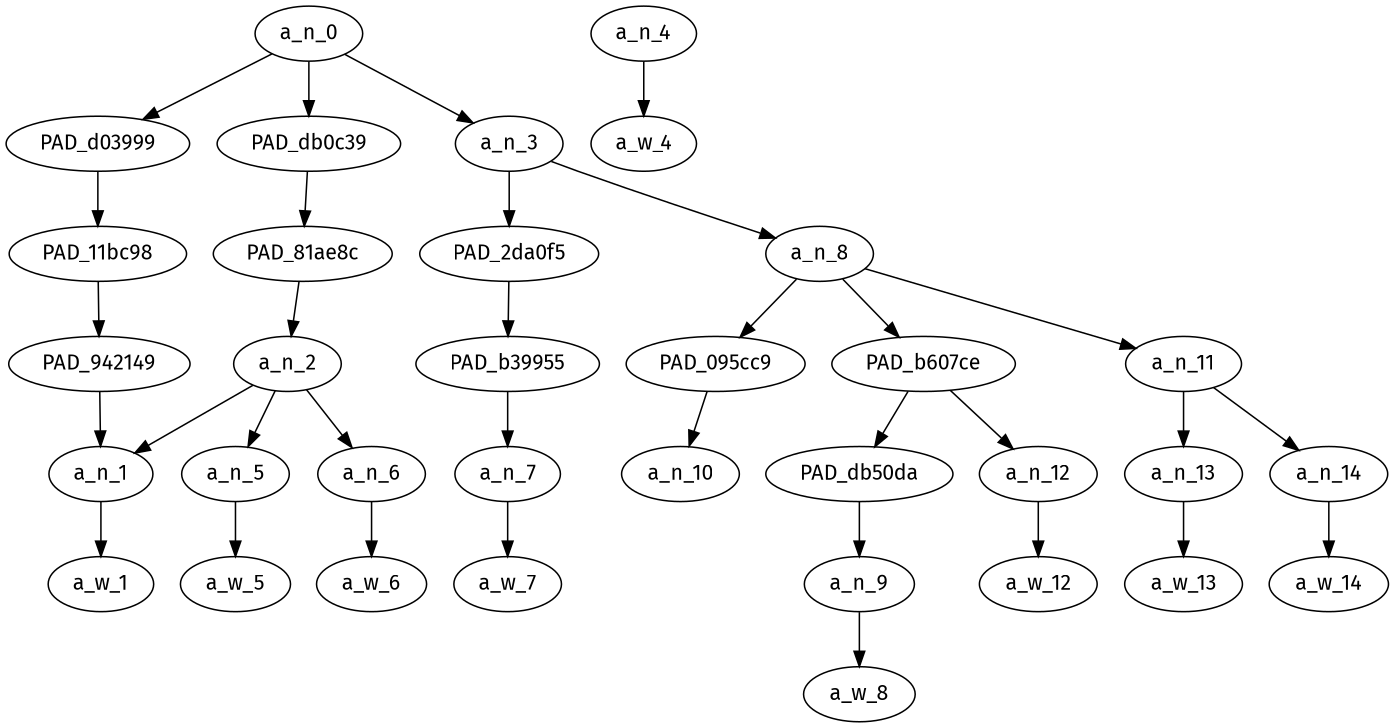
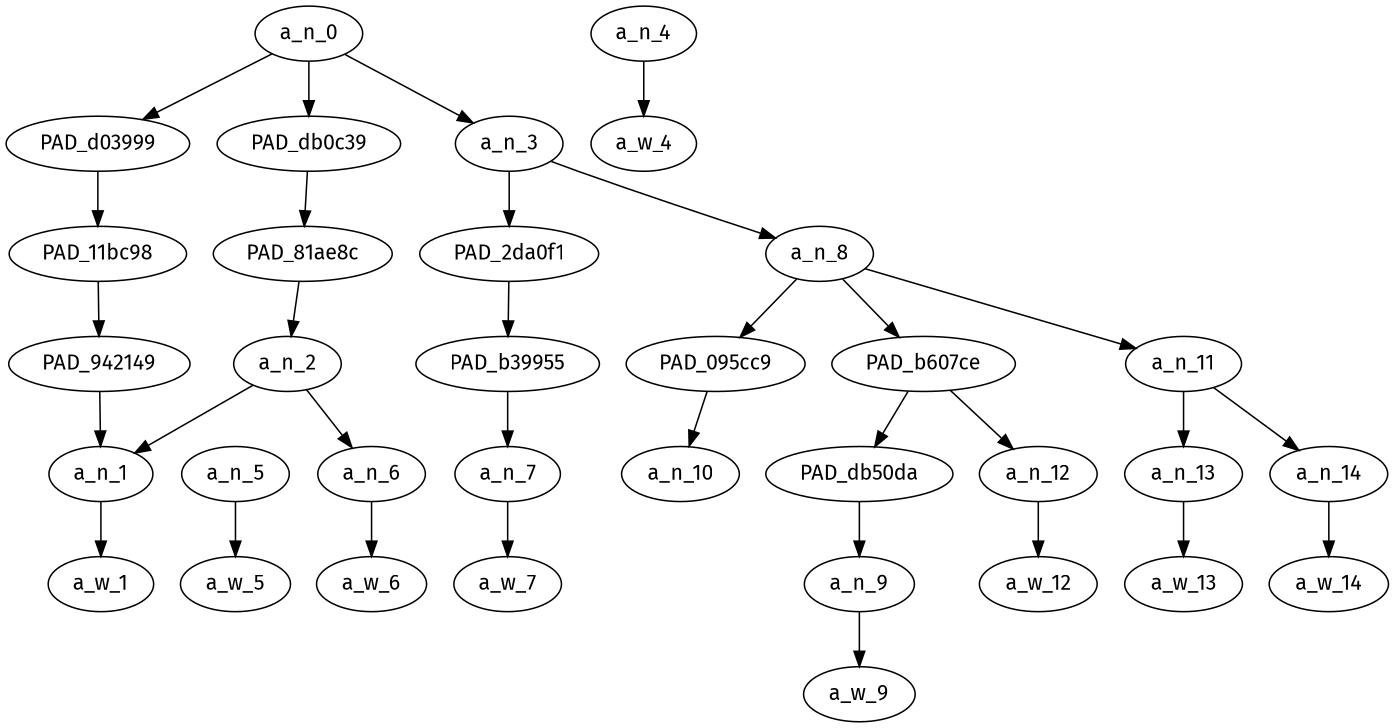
node "PAD_2da0f5": label "PAD_2da0f5" -> "PAD_2da0f1"
edge "a_n_2" -> "a_n_5": removed
node "a_w_8": label "a_w_8" -> "a_w_9"
